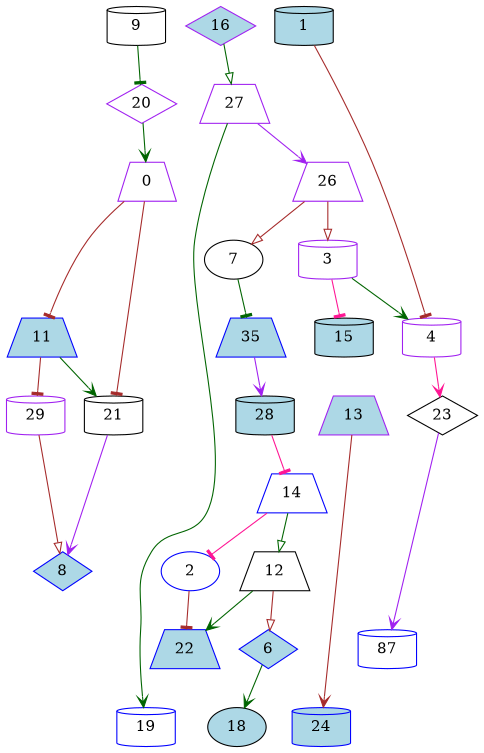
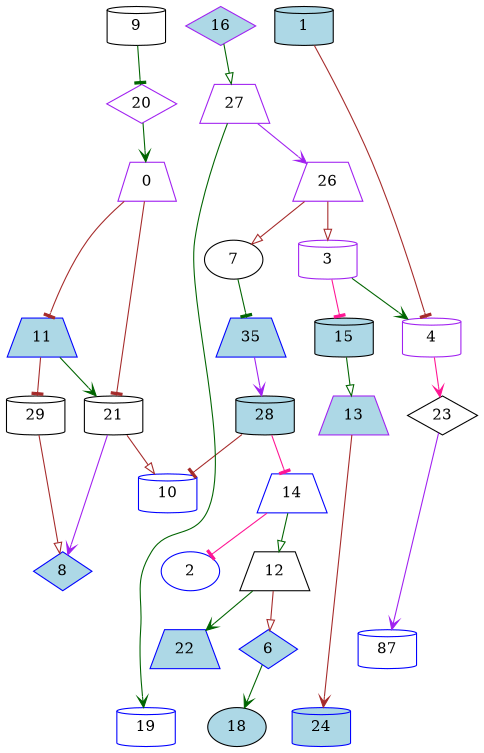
edge "15" -> "13": added
node "29": color purple -> black
node "10": added
edge "2" -> "22": removed
